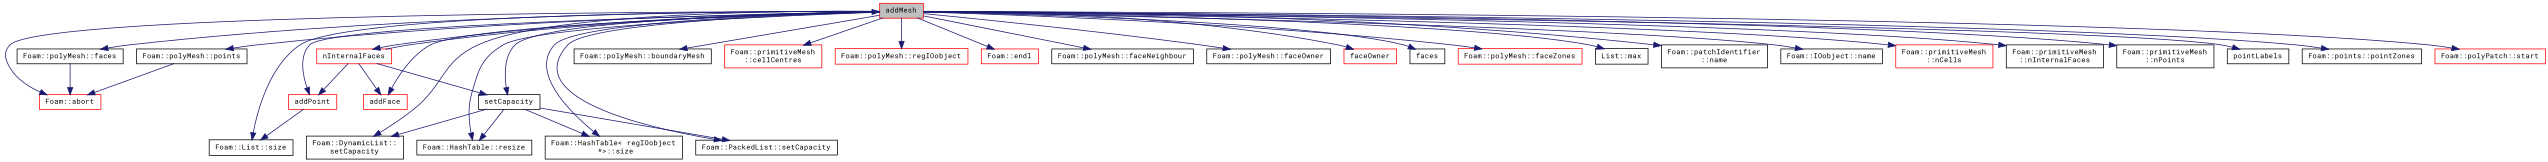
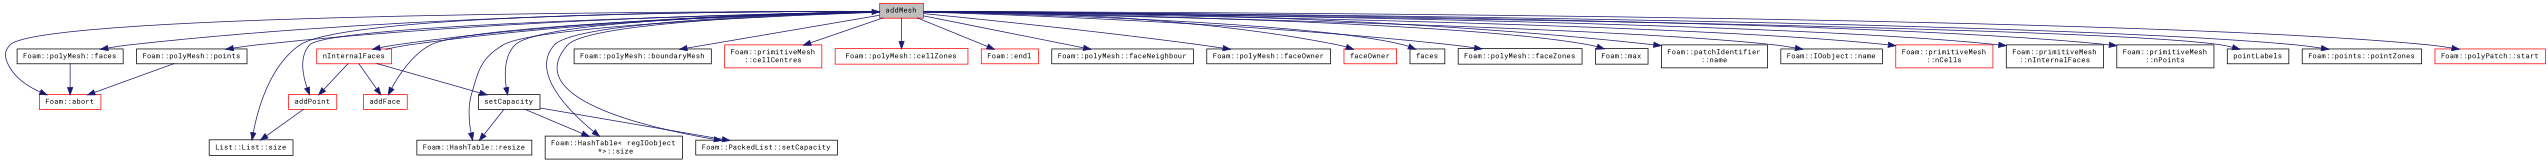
node "Foam::polyMesh::regIOobject": label "Foam::polyMesh::regIOobject" -> "Foam::polyMesh::cellZones"
node "Foam::polyMesh::faceZones": color red -> black
node "List::max": label "List::max" -> "Foam::max"
node "Foam::List::size": label "Foam::List::size" -> "List::List::size"
node "Foam::DynamicList:: setCapacity": removed
